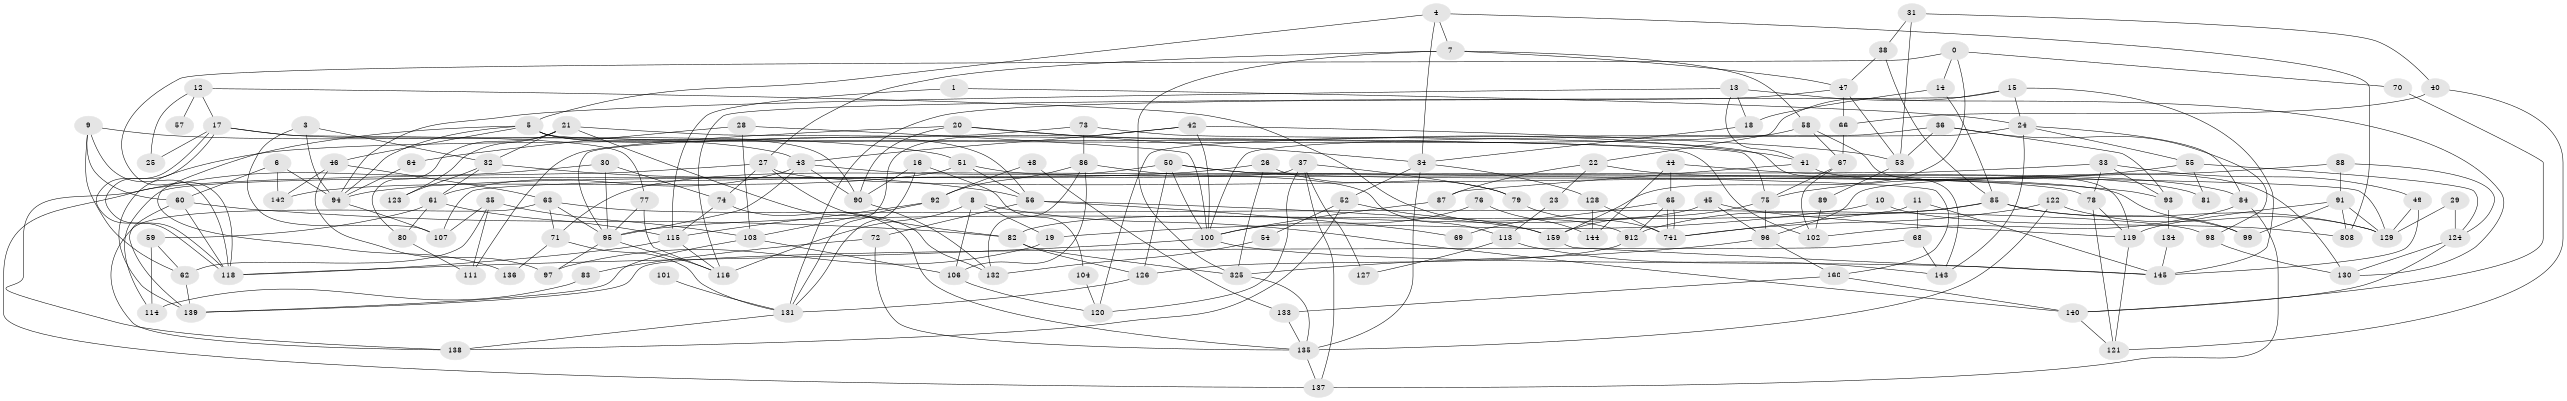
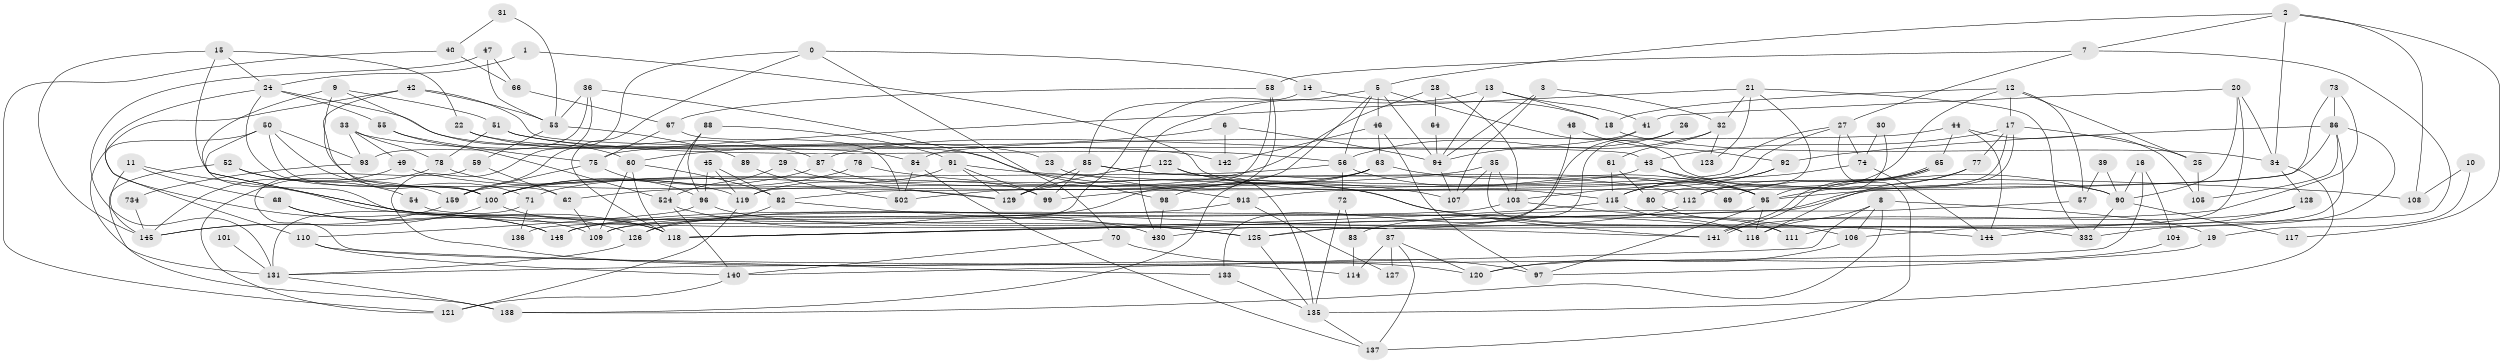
node "4": label "4" -> "2"
node "38": removed
edge "7" -- "47": removed
edge "12" -- "18": added
node "39": added
edge "87" -- "99": added
edge "43" -- "61": removed
edge "34" -- "52": removed
node "79": removed
node "105": added
node "81": removed
edge "30" -- "138": now "8" -- "138"
edge "57" -- "83": added
edge "61" -- "59": now "53" -- "59"
node "113": label "113" -> "913"
node "912": label "912" -> "112"
node "741": label "741" -> "141"
node "102": label "102" -> "502"
node "134": label "134" -> "734"
node "117": added
node "808": label "808" -> "108"
node "124": label "124" -> "524"
edge "70" -- "97": added
node "132": label "132" -> "332"
node "325": label "325" -> "125"
node "160": label "160" -> "110"
node "143": label "143" -> "149"
node "130": label "130" -> "430"
edge "74" -- "135": now "74" -- "144"
node "139": label "139" -> "109"
